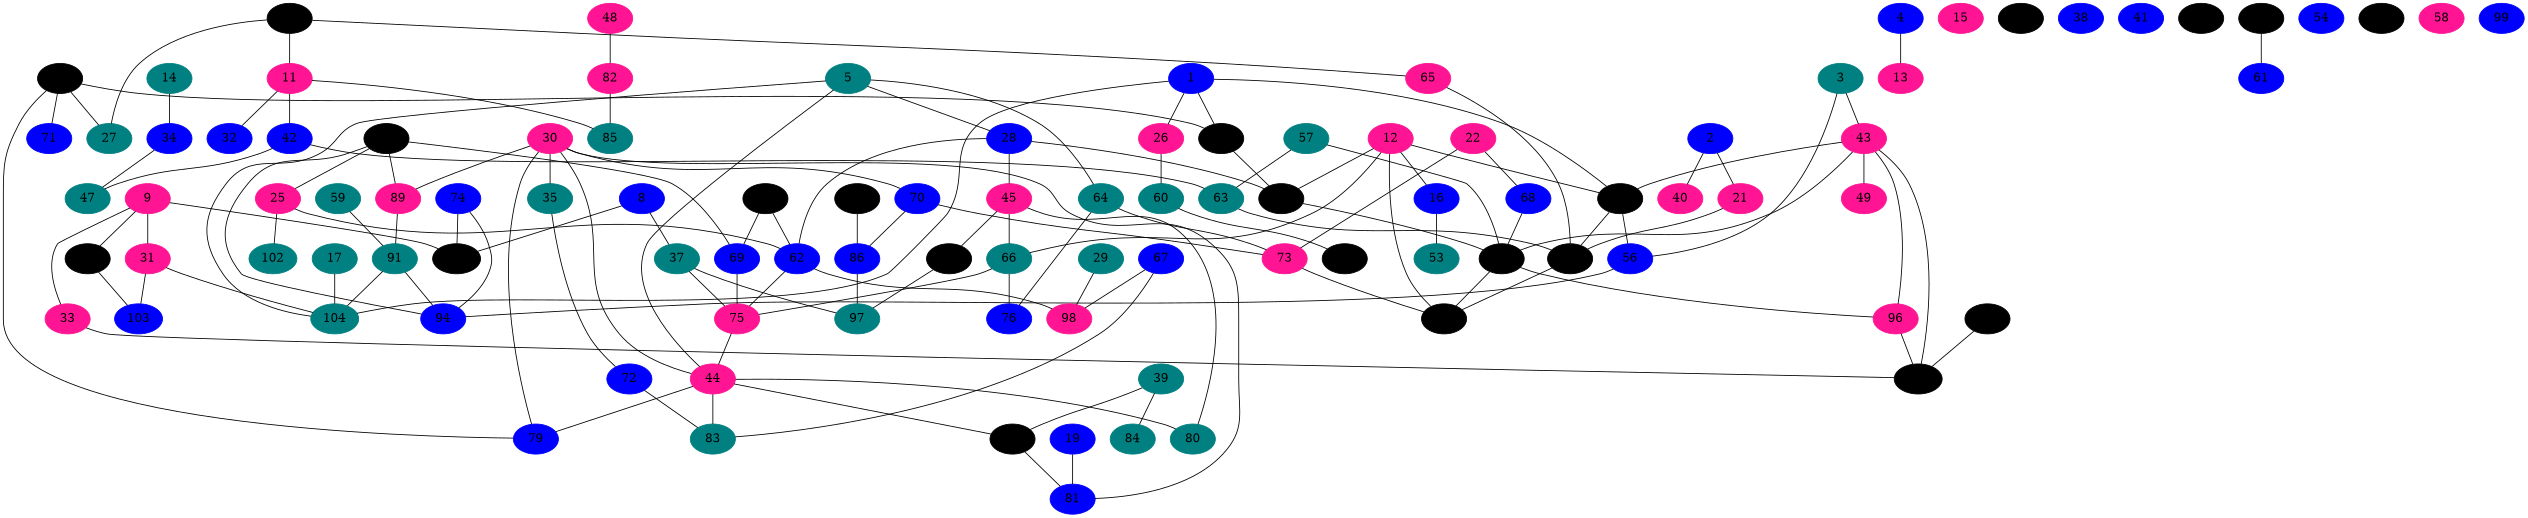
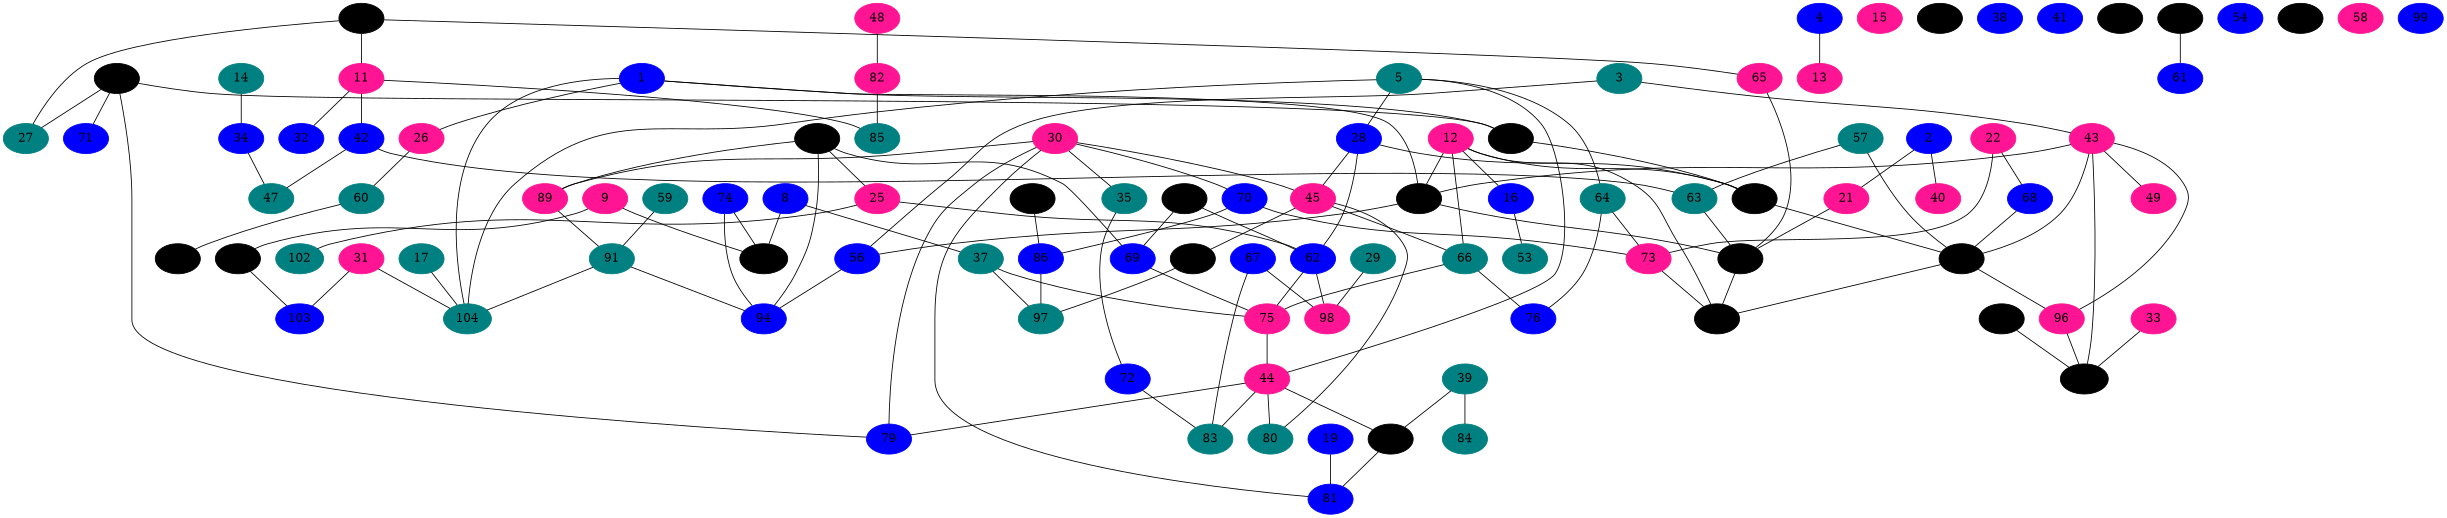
edge "9" -- "31": removed
edge "9" -- "33": removed
edge "30" -- "44": now "30" -- "45"
